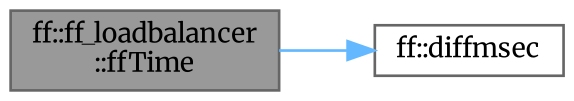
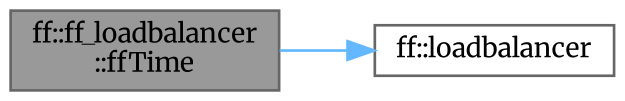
node "ff::diffmsec": label "ff::diffmsec" -> "ff::loadbalancer"
